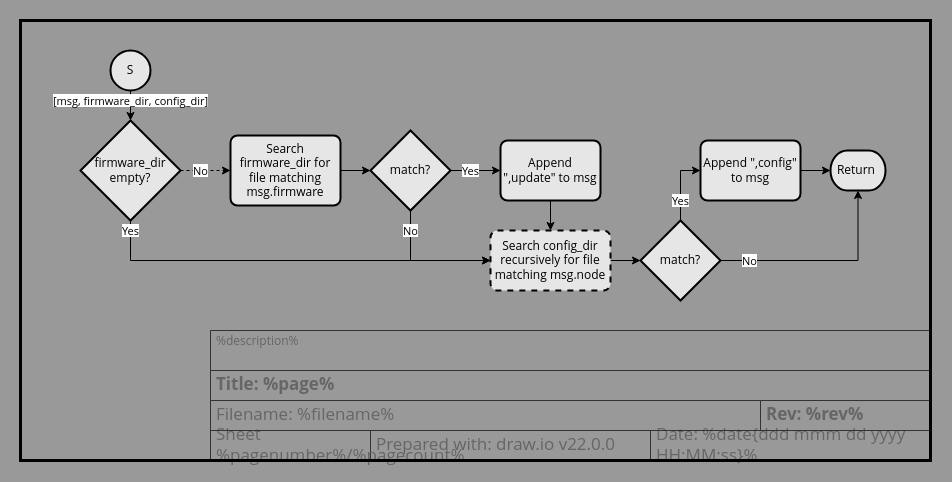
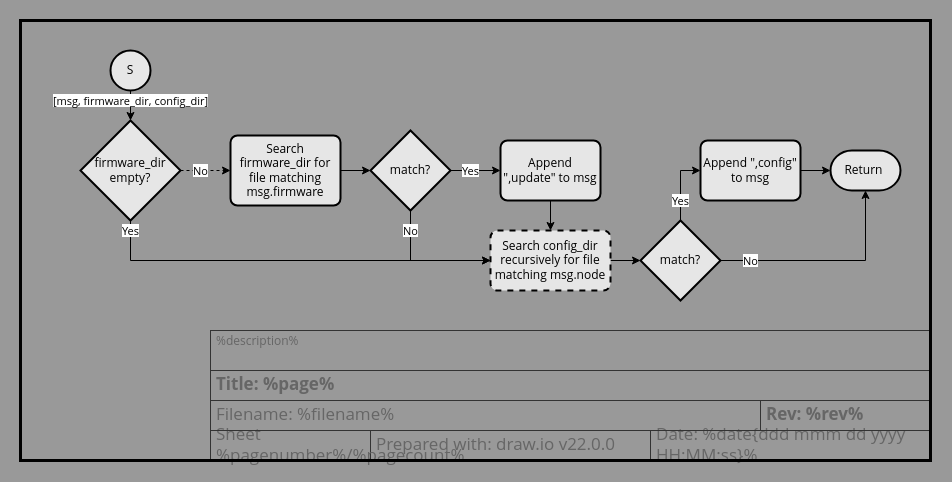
node "Return": size 55x40 -> 70x40
